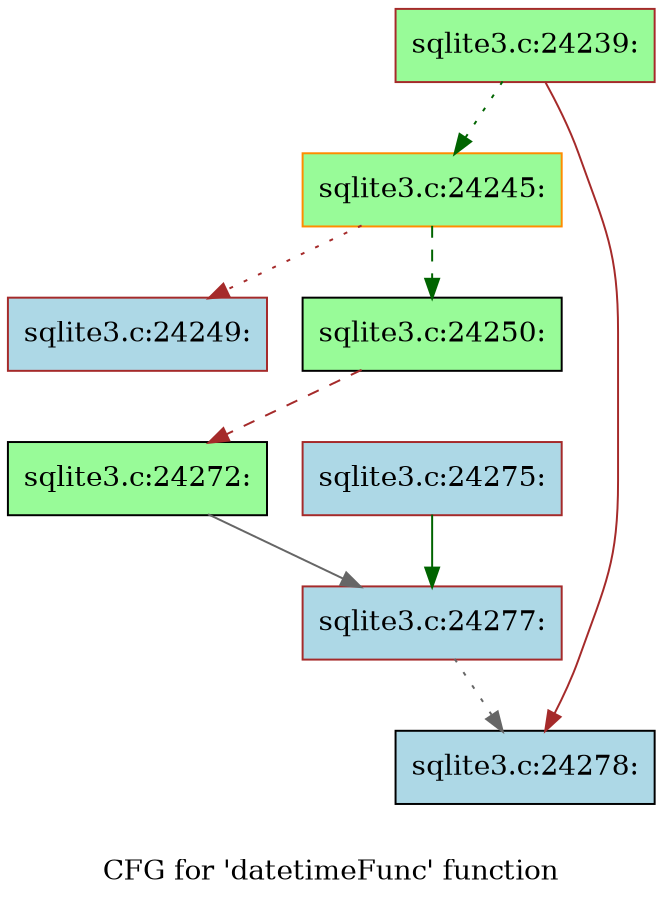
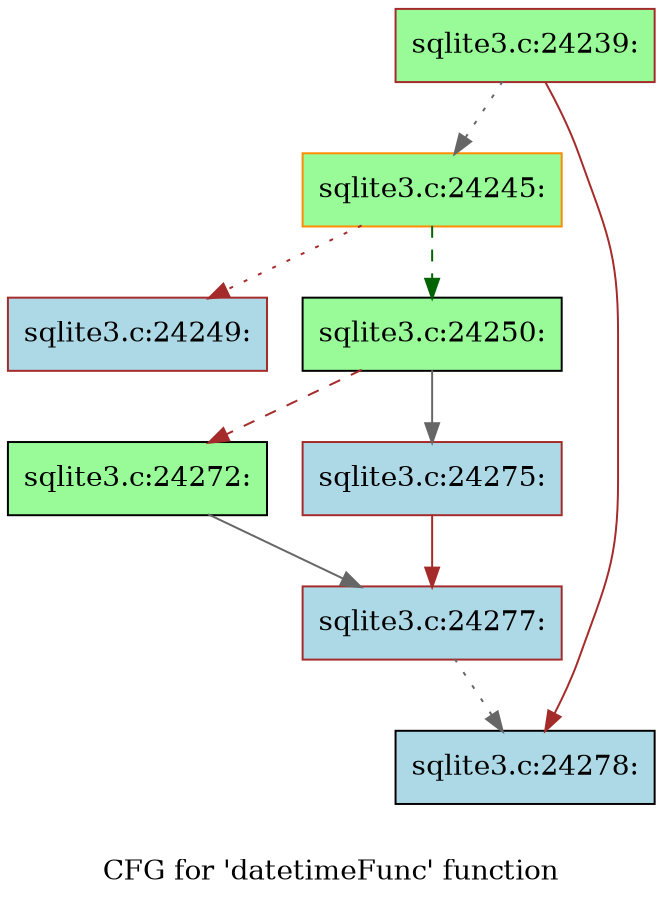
edge "sqlite3.c:24239:" -> "sqlite3.c:24245:": color darkgreen -> gray40
edge "sqlite3.c:24250:" -> "sqlite3.c:24275:": added
edge "sqlite3.c:24275:" -> "sqlite3.c:24277:": color darkgreen -> brown
